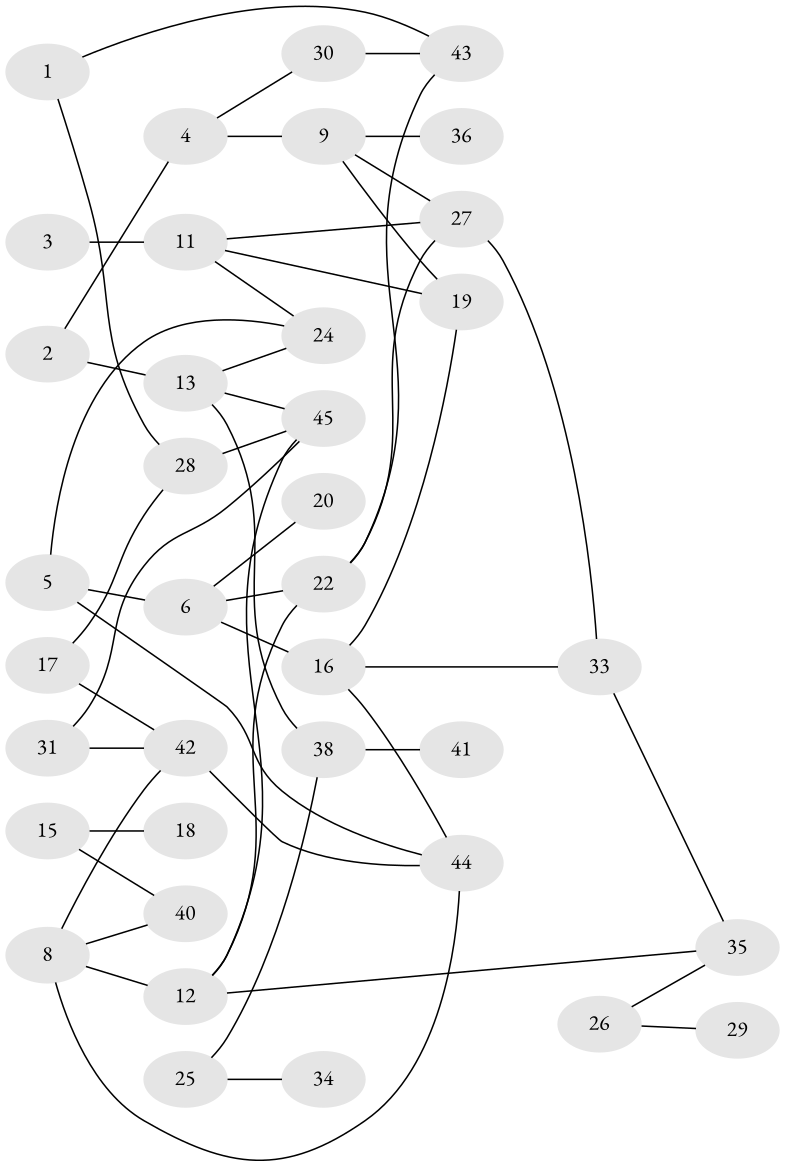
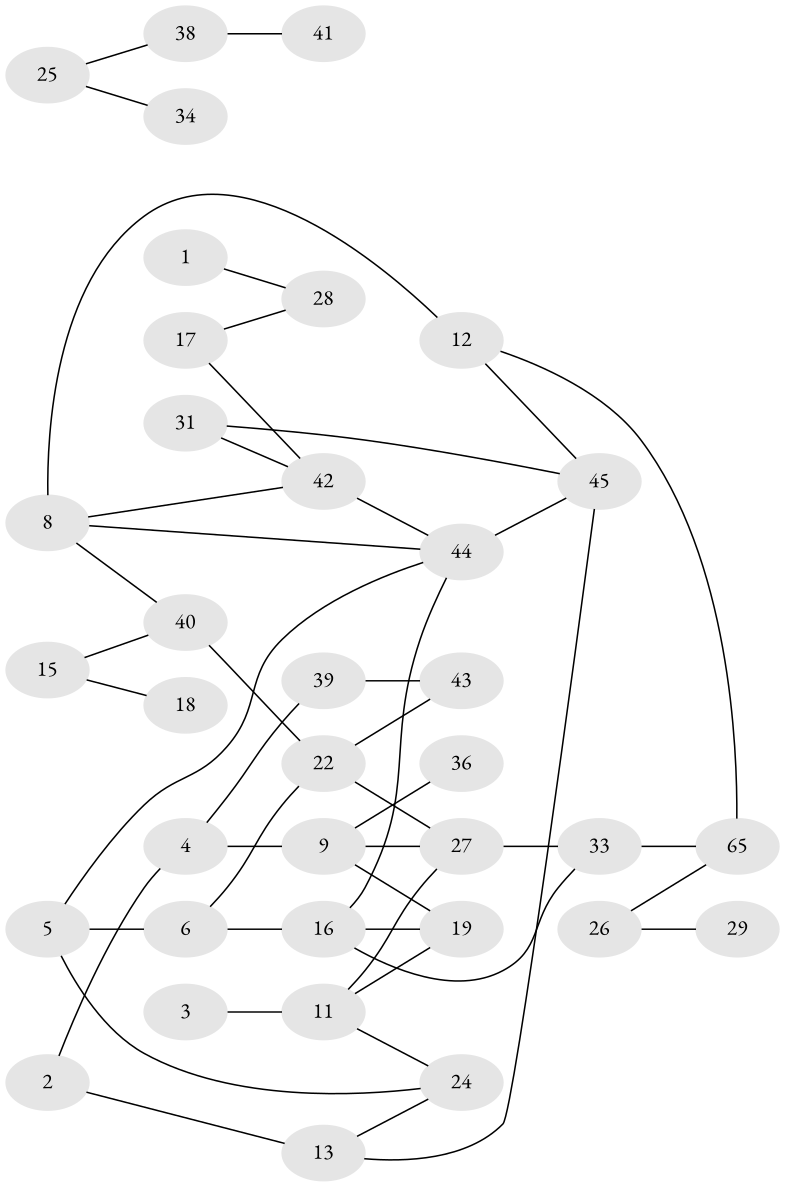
edge "43" -- "1": removed
node "30": label "30" -> "39"
edge "45" -- "28": now "45" -- "44"
node "20": removed
edge "13" -- "38": removed
edge "22" -- "12": now "22" -- "40"
node "35": label "35" -> "65"
